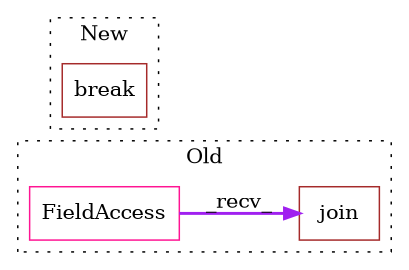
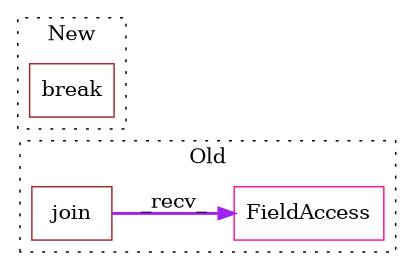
edge "FieldAccess" -> "join": reversed
